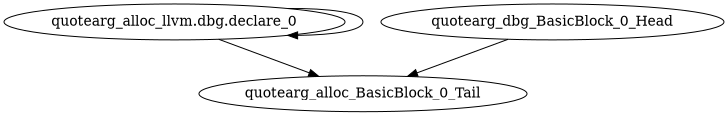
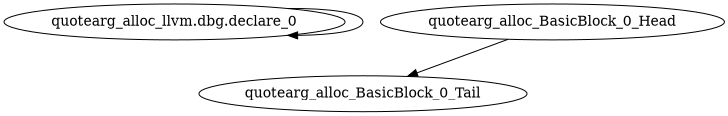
node "quotearg_dbg_BasicBlock_0_Head": label "quotearg_dbg_BasicBlock_0_Head" -> "quotearg_alloc_BasicBlock_0_Head"
edge "quotearg_alloc_llvm.dbg.declare_0" -> "quotearg_alloc_BasicBlock_0_Tail": removed
